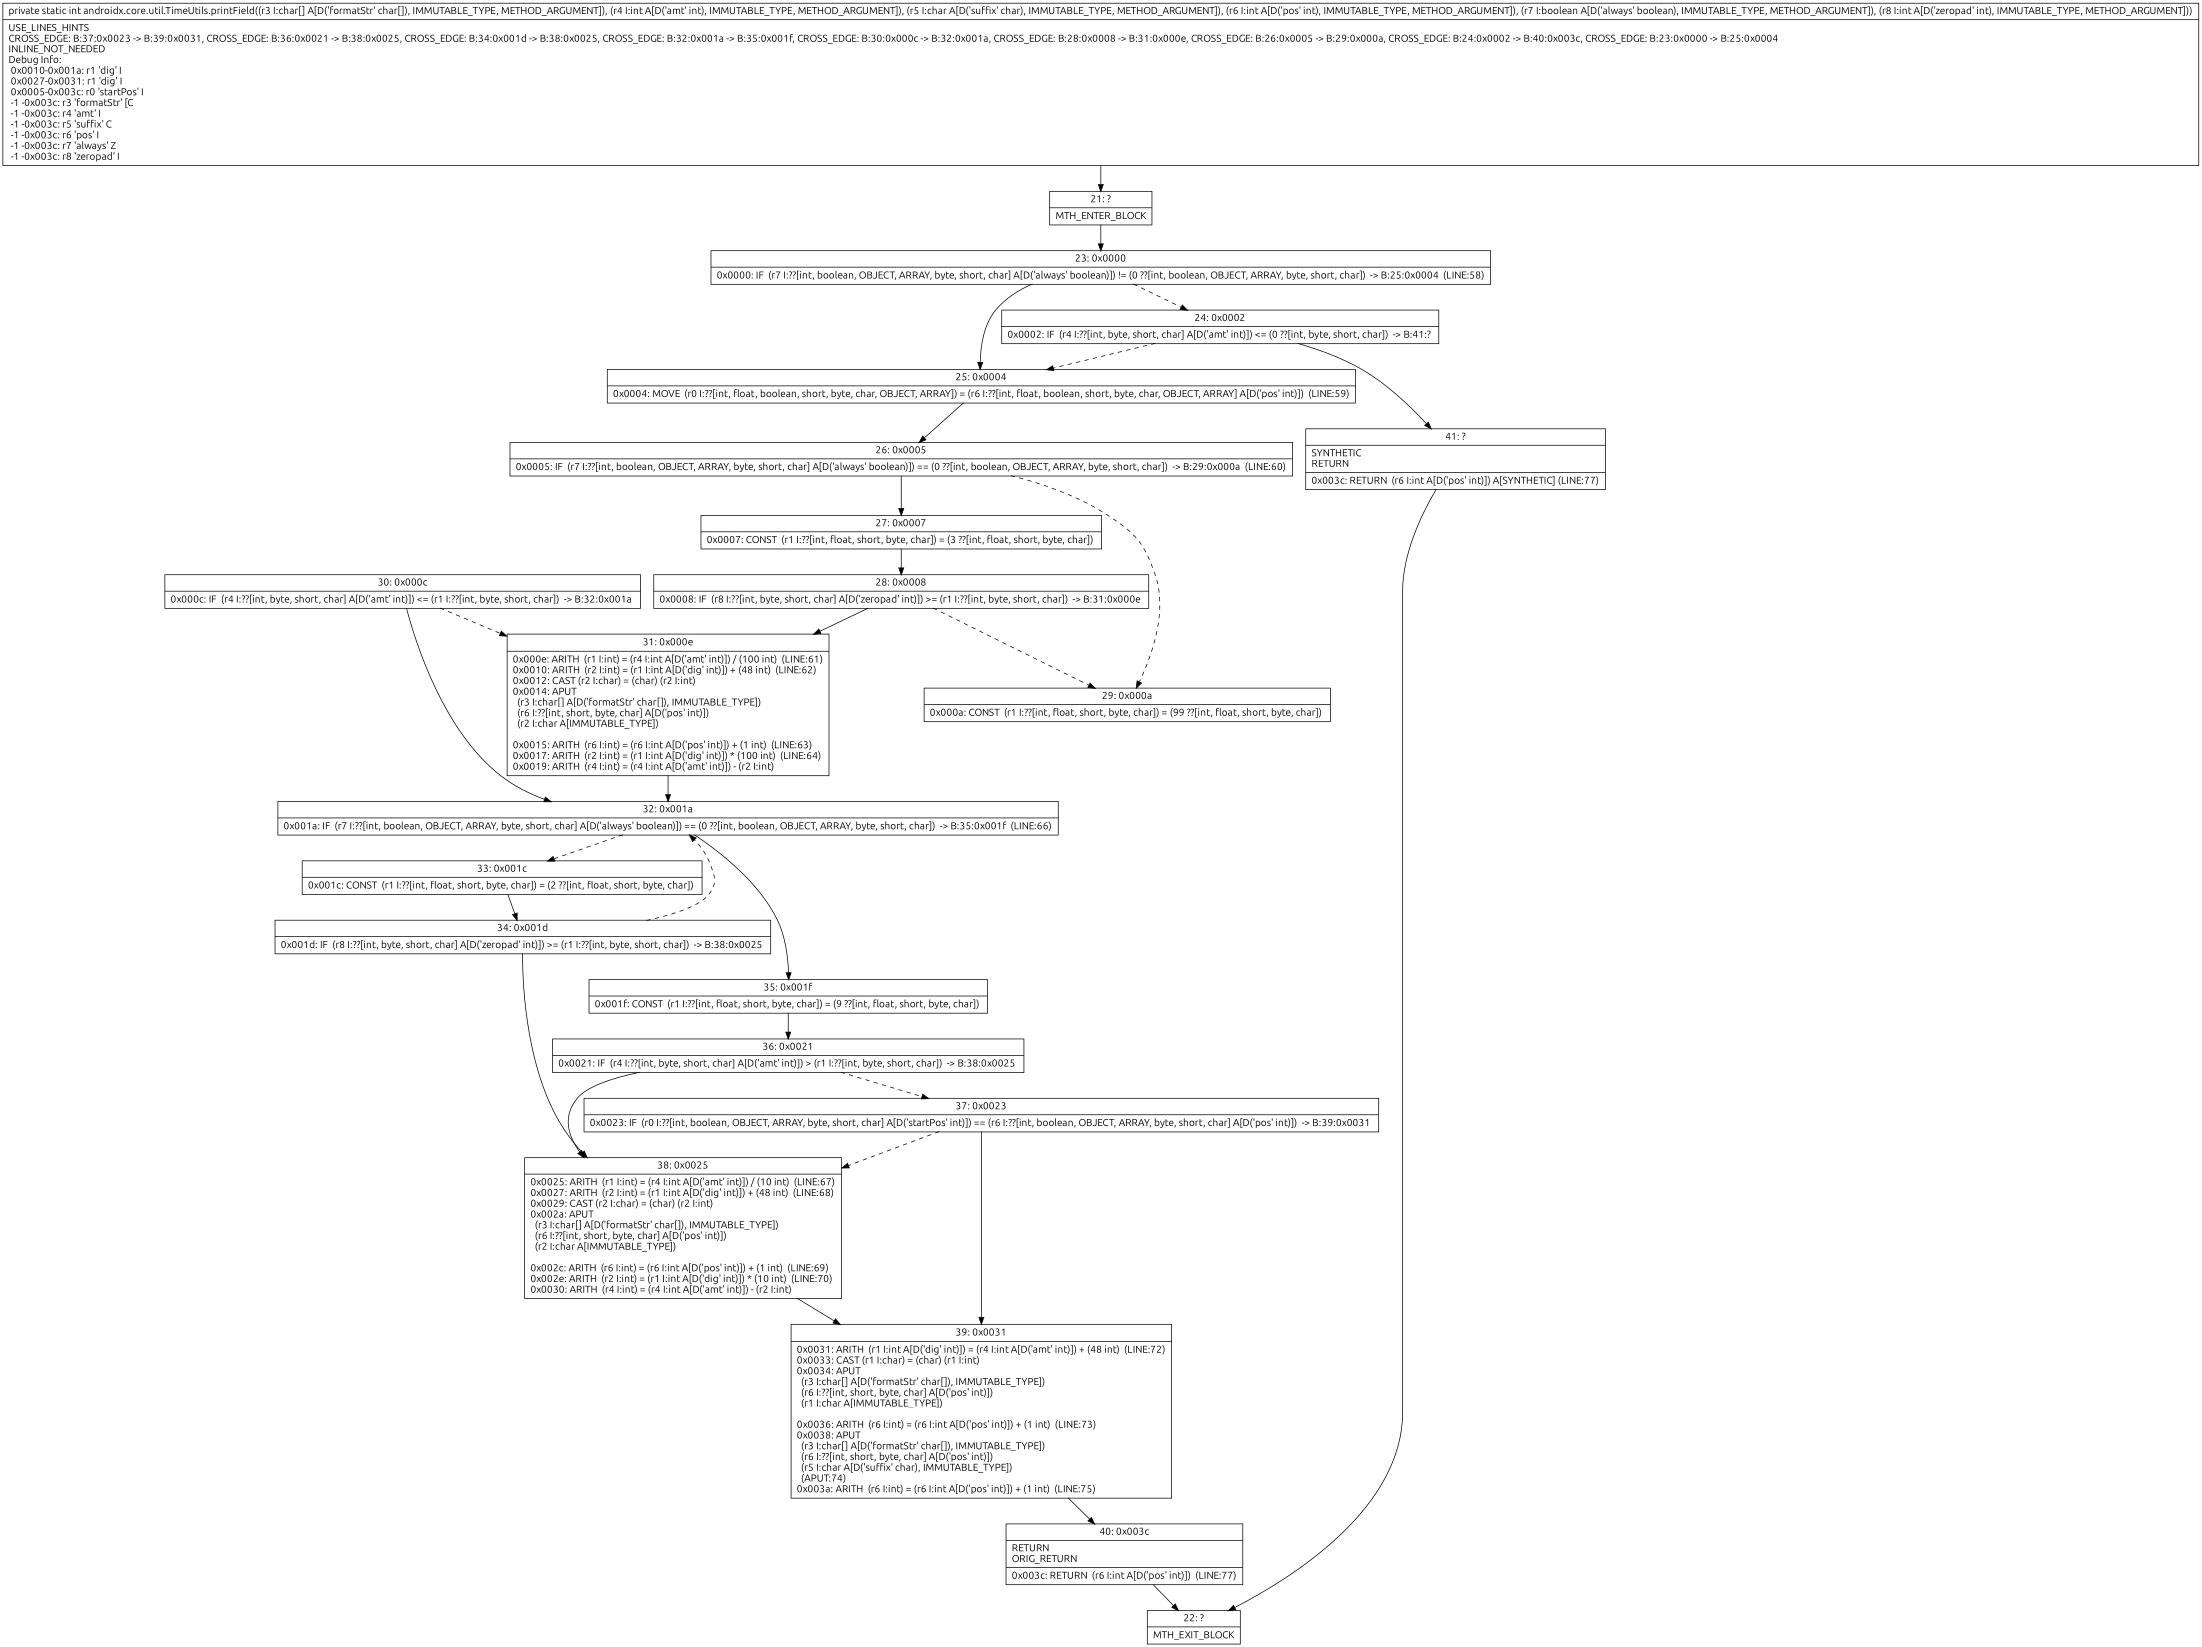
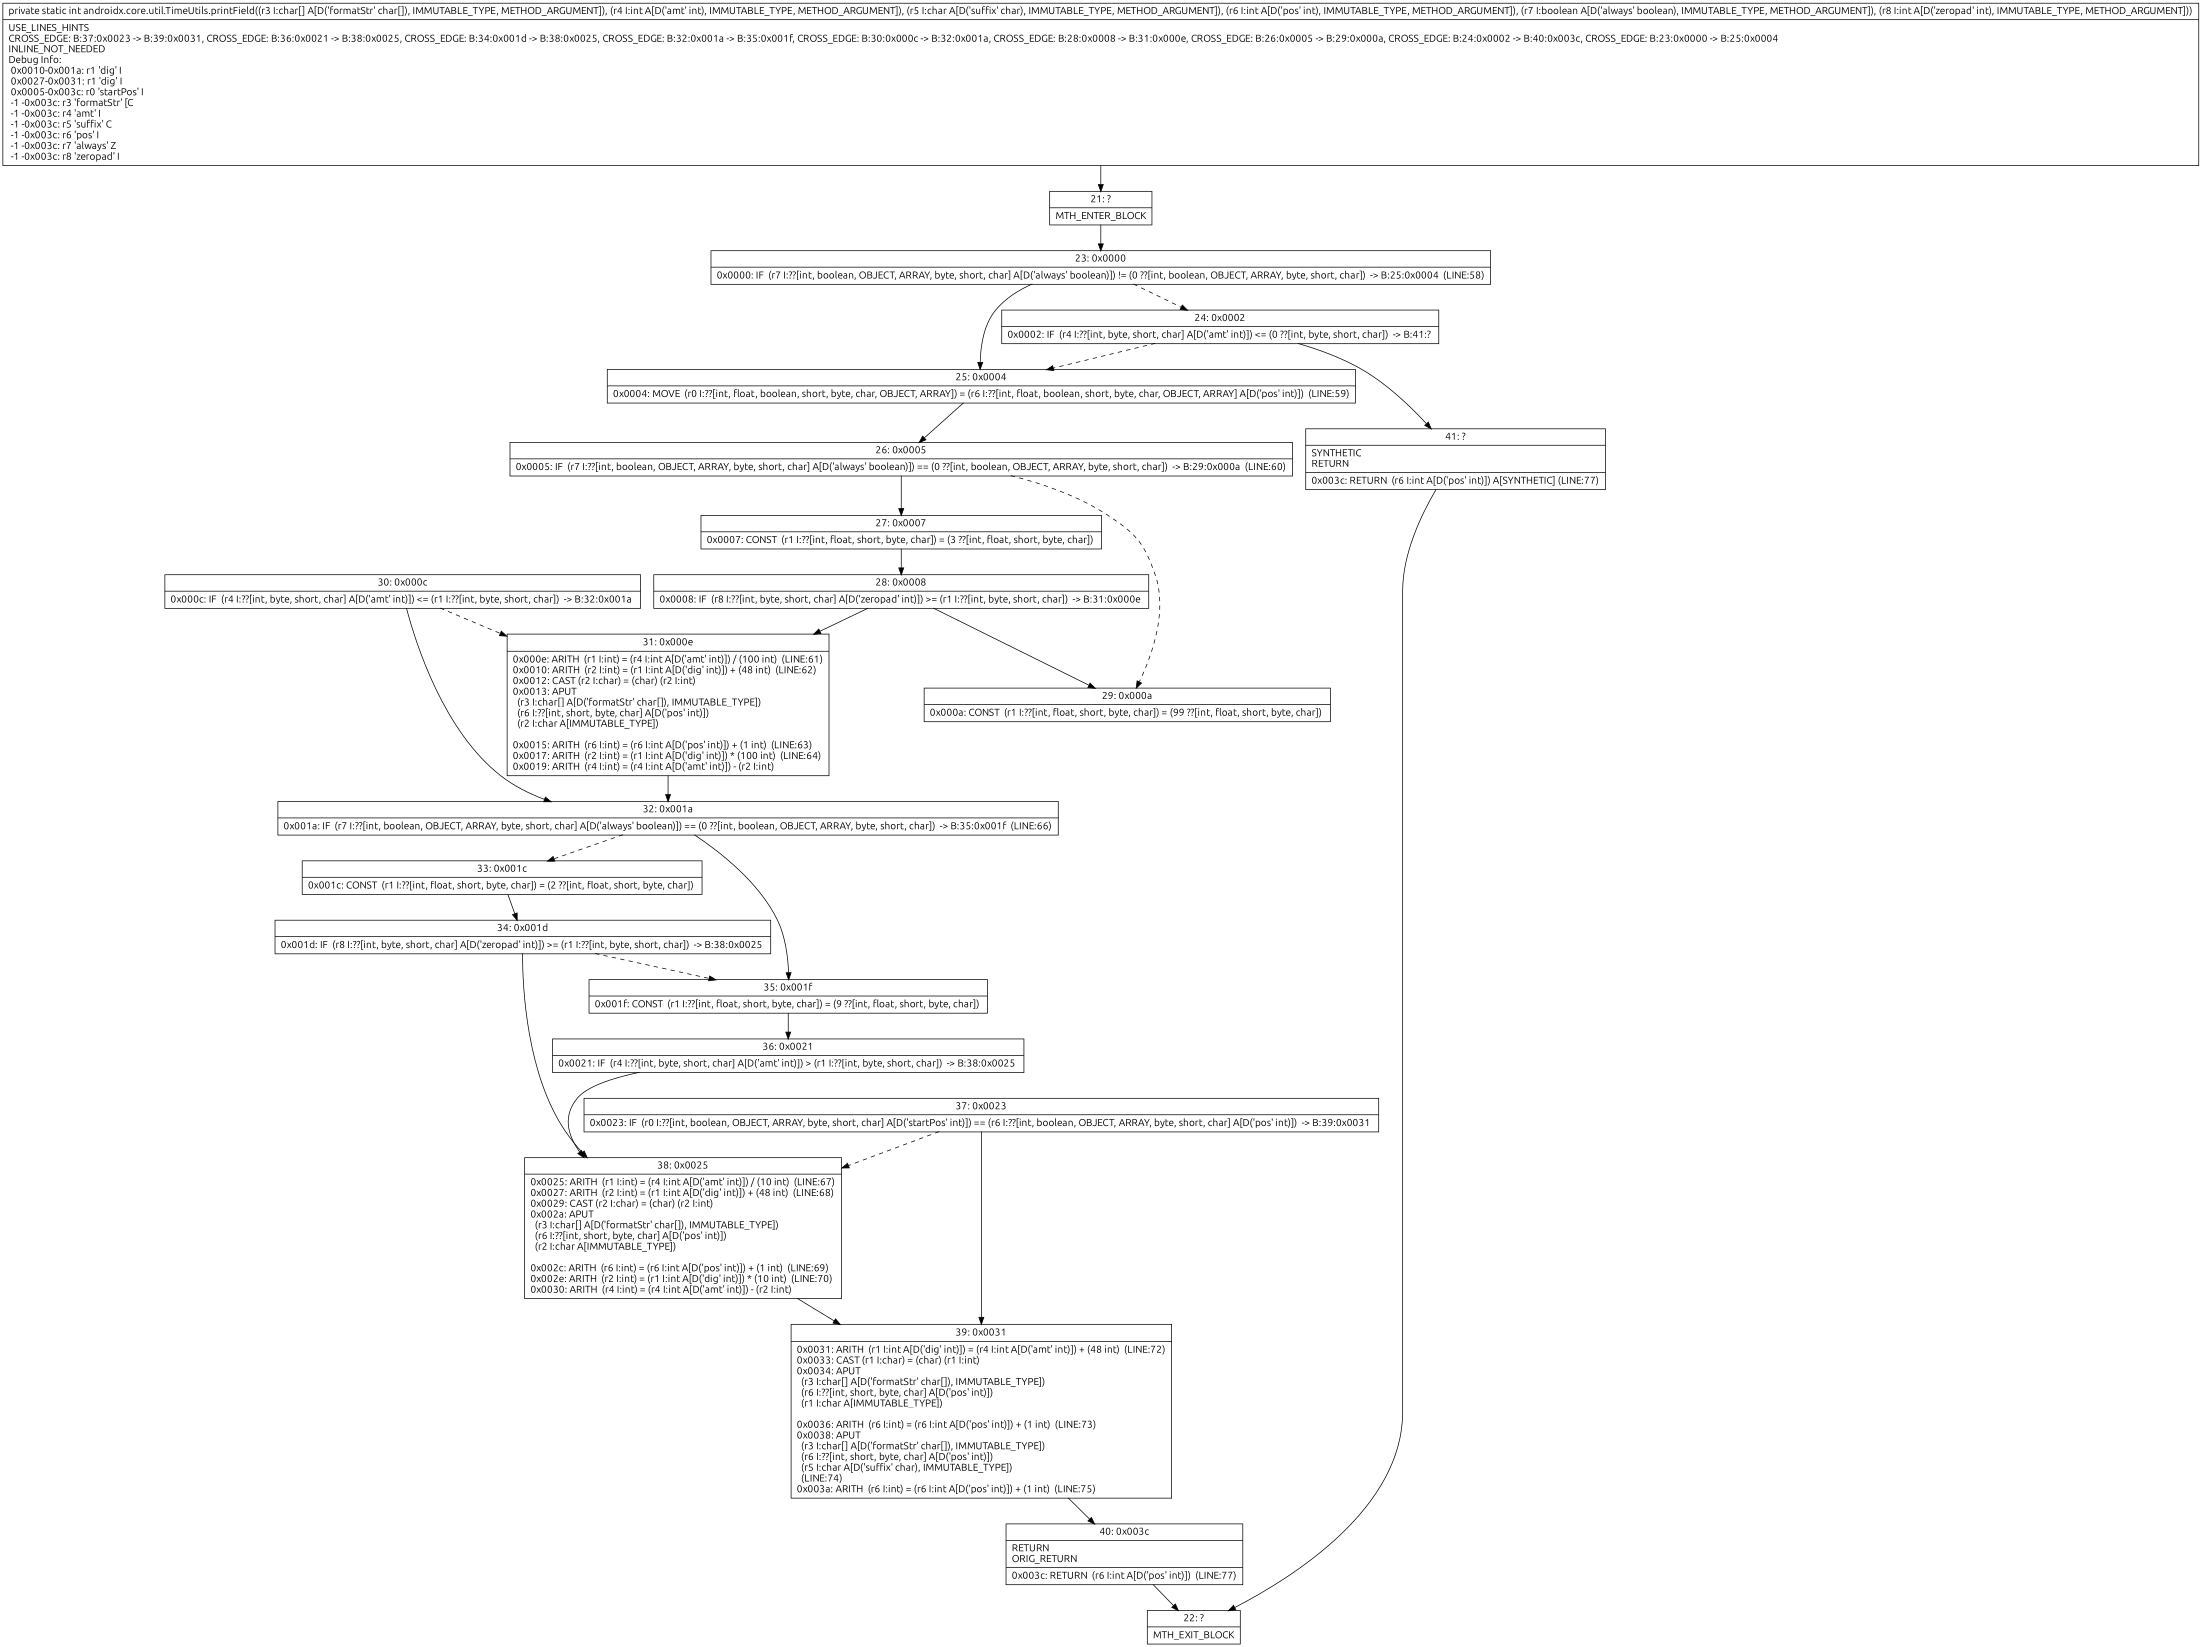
edge "28: 0x0008" -> "29: 0x000a": style dashed -> solid
node "31: 0x000e": text "0x0014: APUT" -> "0x0013: APUT"
edge "34: 0x001d" -> "32: 0x001a": now "34: 0x001d" -> "35: 0x001f"
edge "36: 0x0021" -> "37: 0x0023": removed
node "39: 0x0031": text "(APUT:74)" -> "(LINE:74)"
